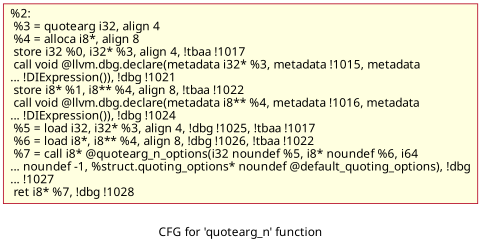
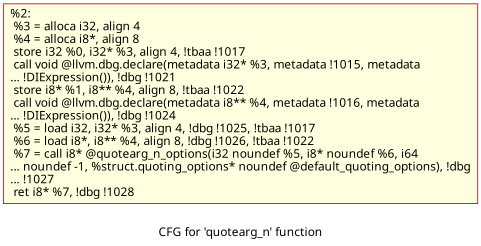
node "%2:": text "%3 = quotearg i32, align 4" -> "%3 = alloca i32, align 4"
